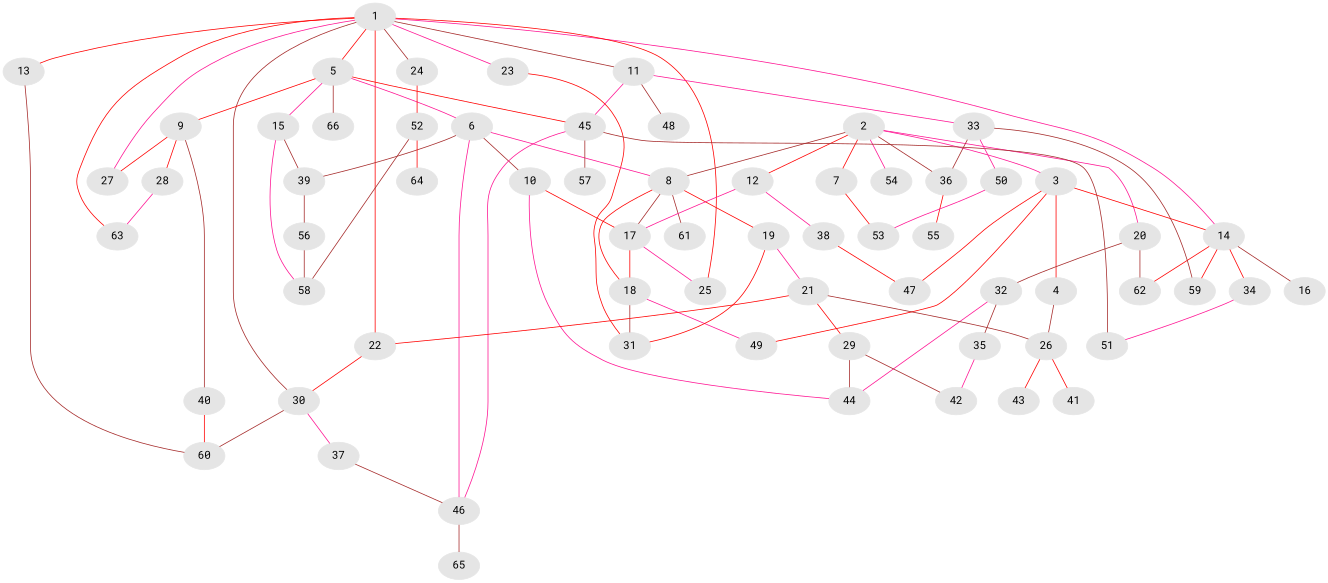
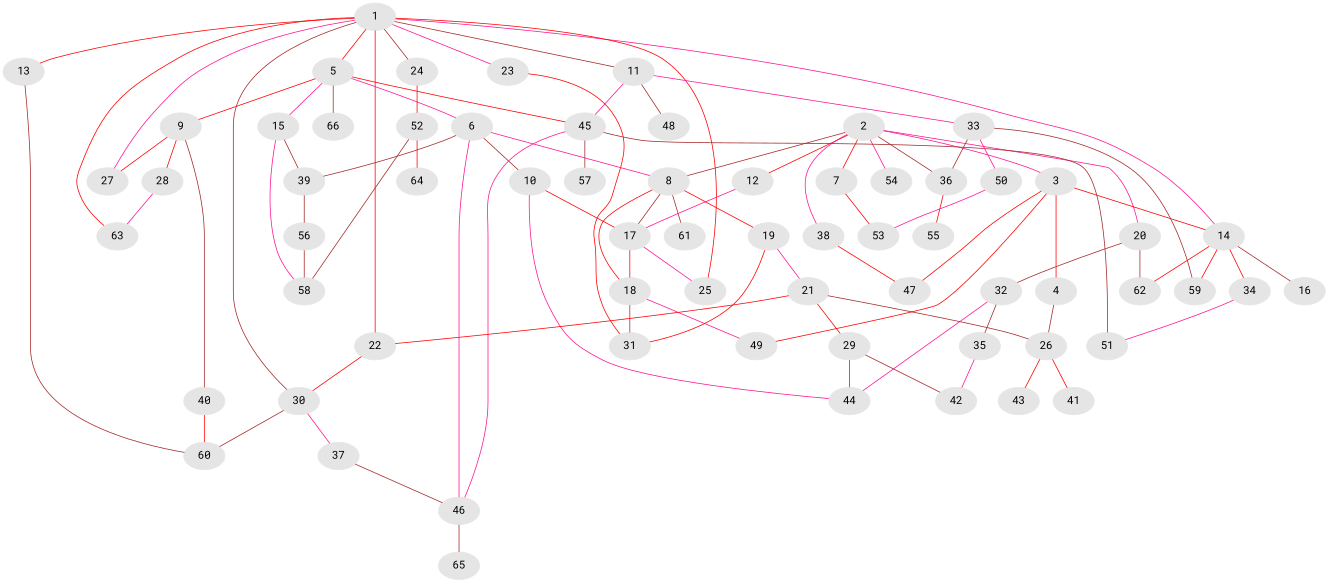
edge "12" -- "38": now "2" -- "38"
